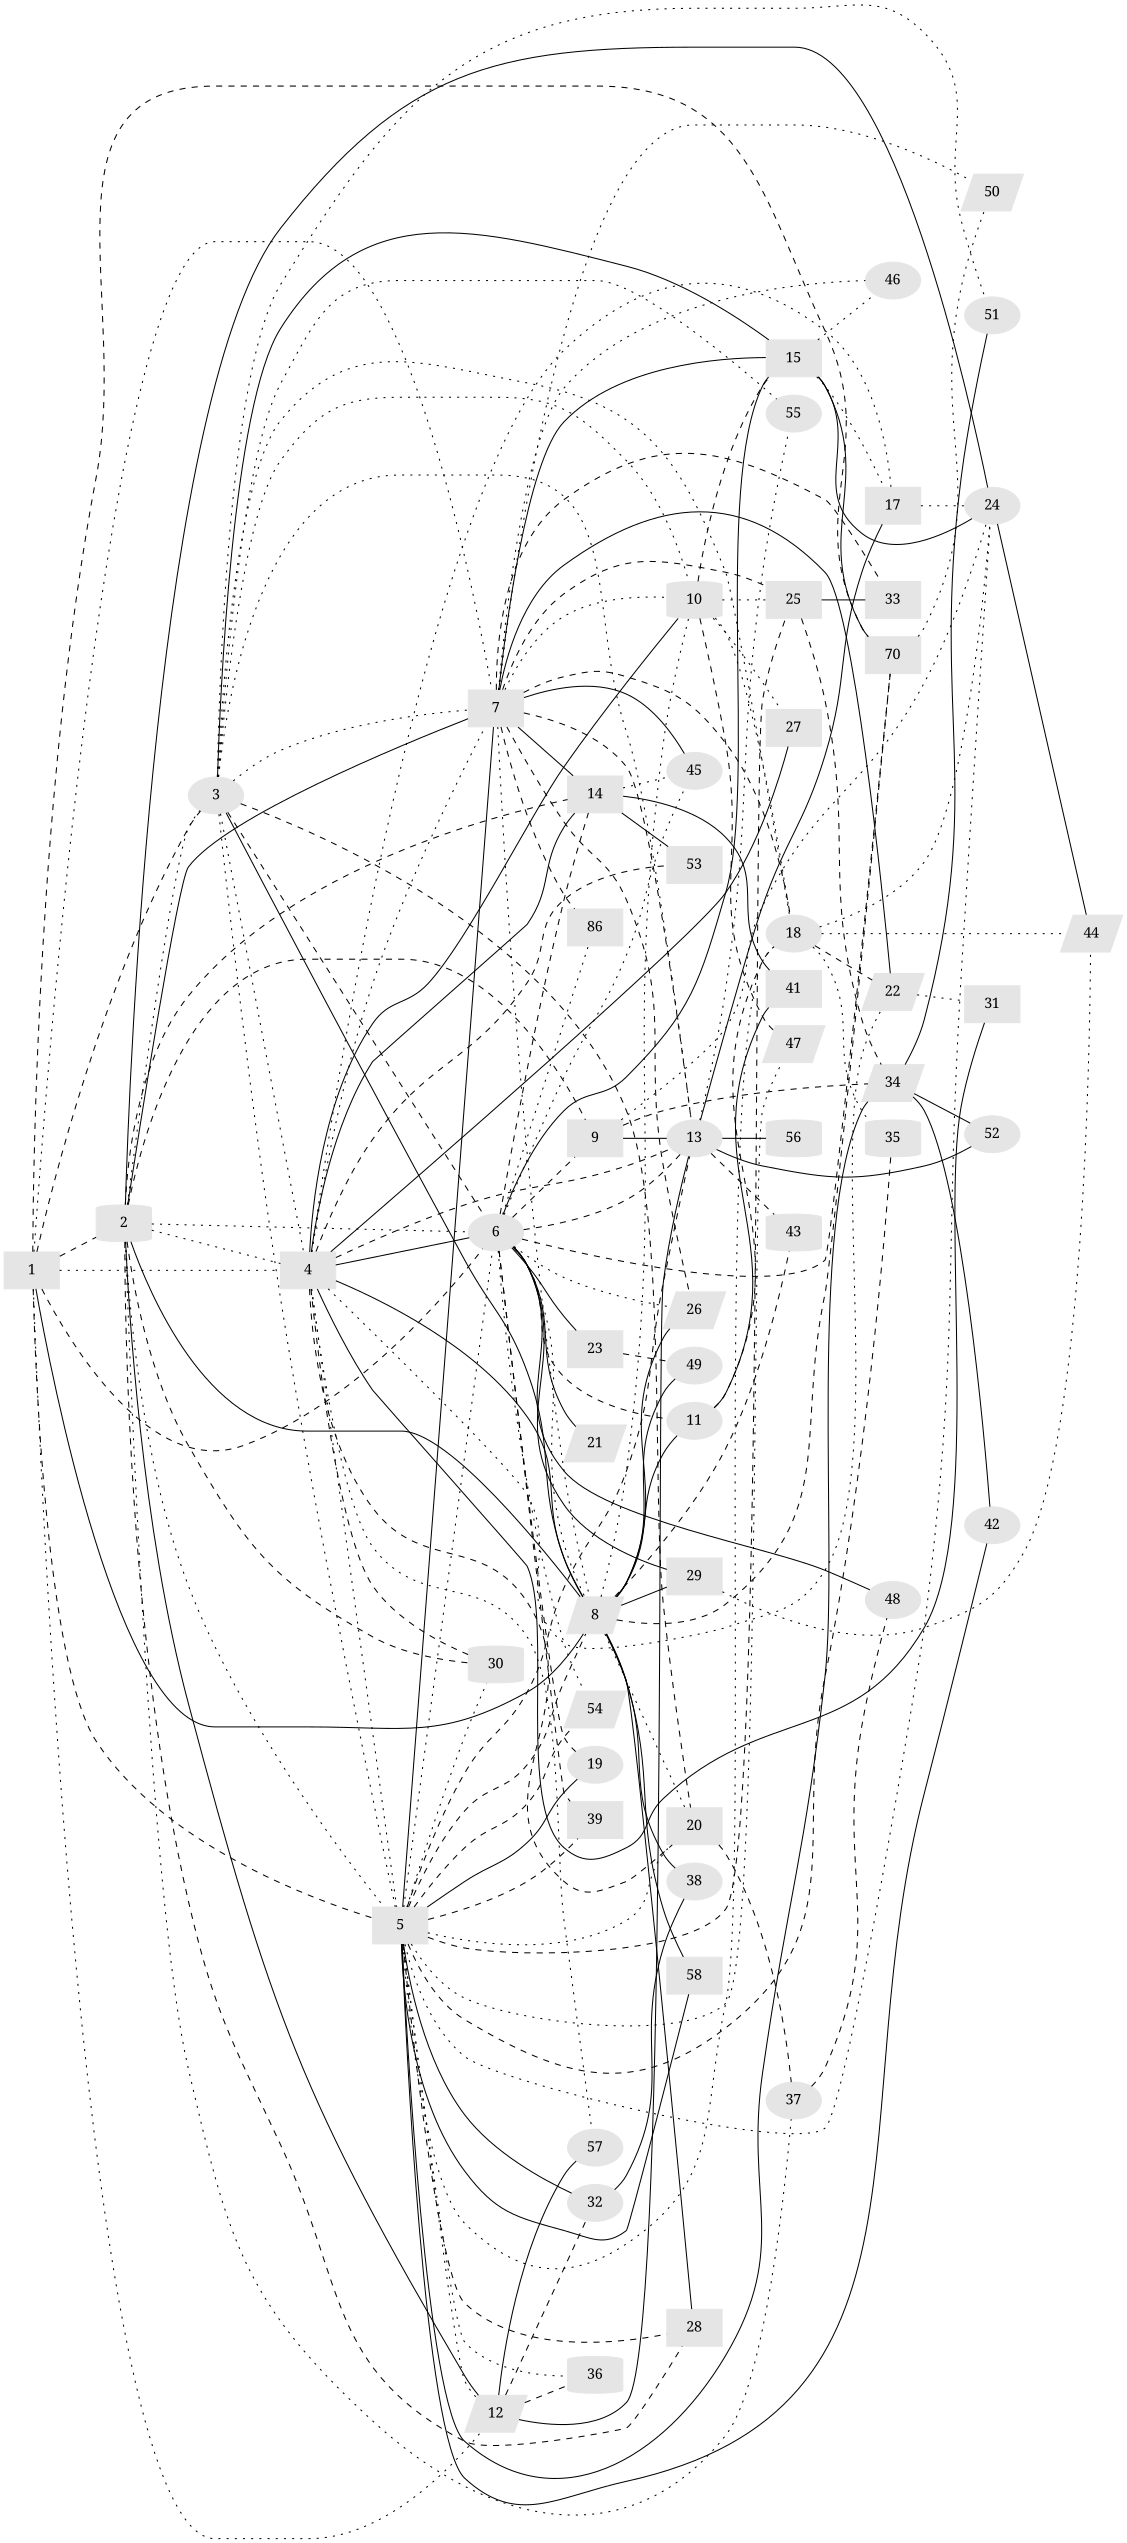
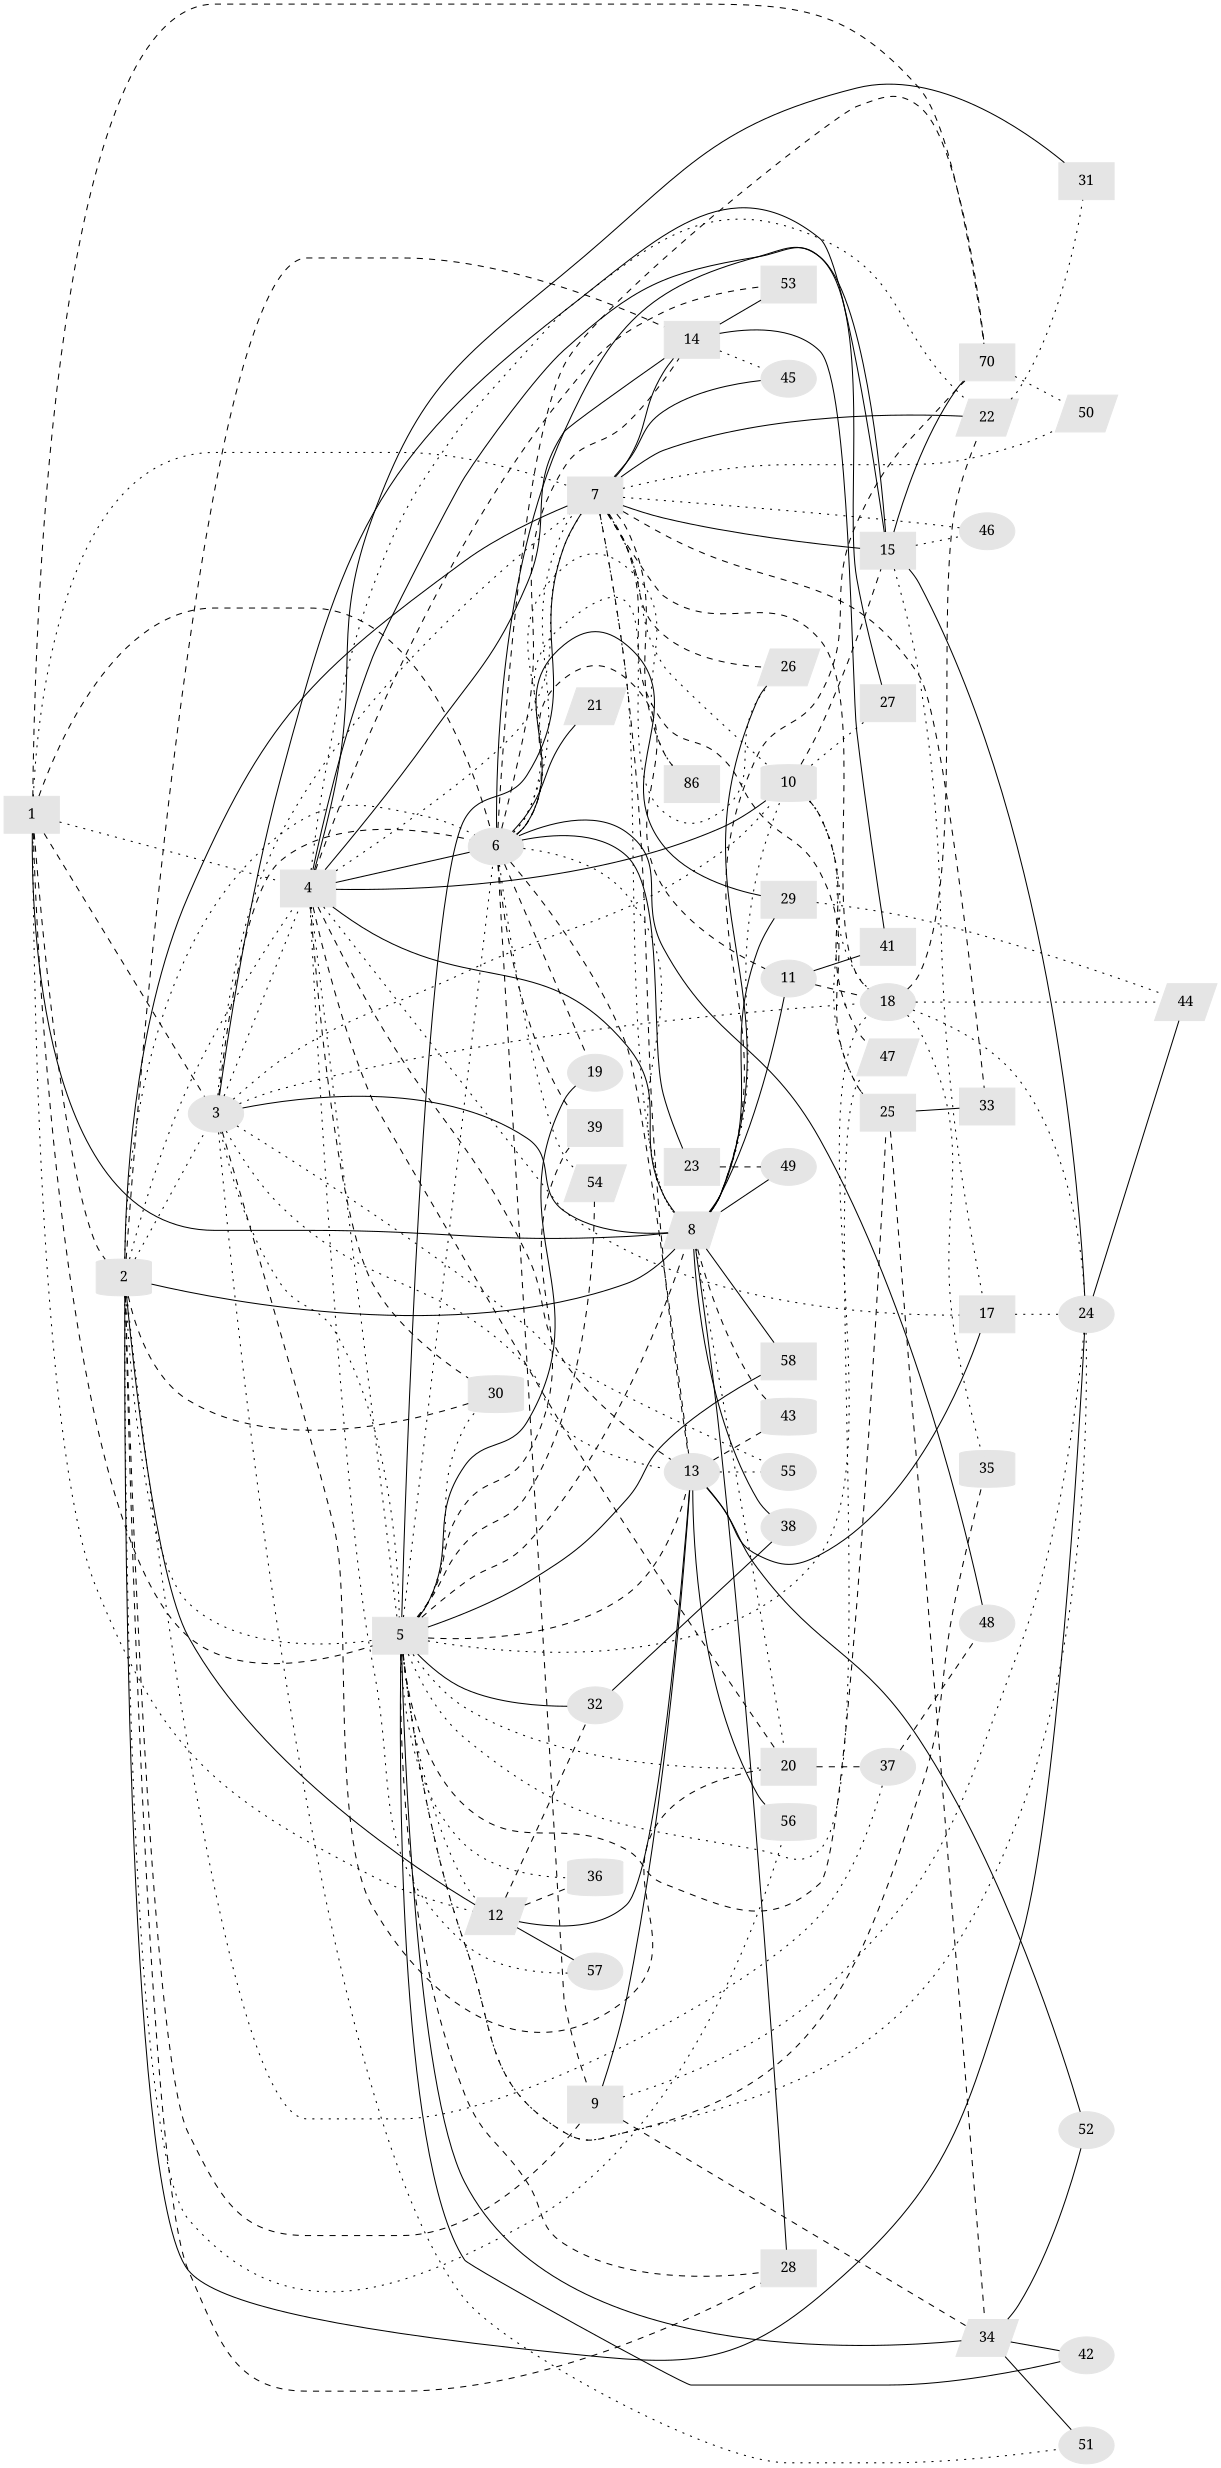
edge "45" -- "6": now "7" -- "6"
edge "2" -- "56": added
